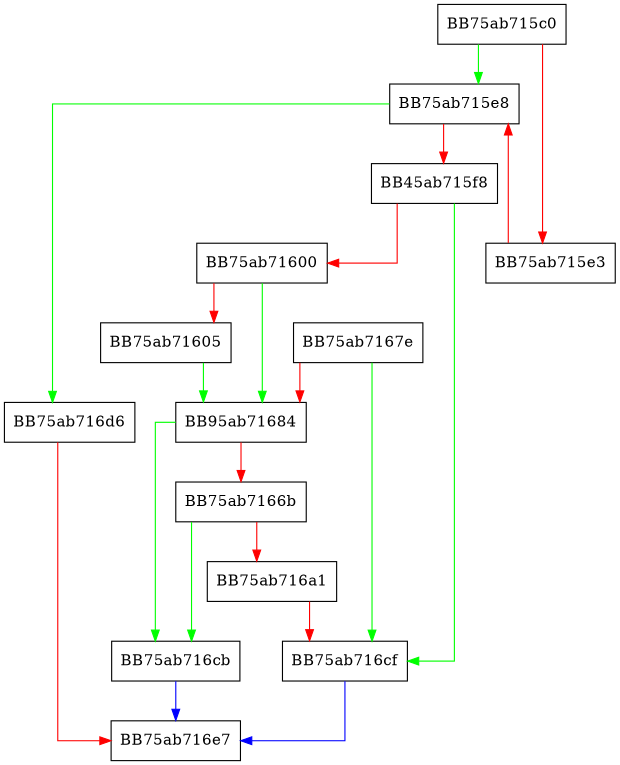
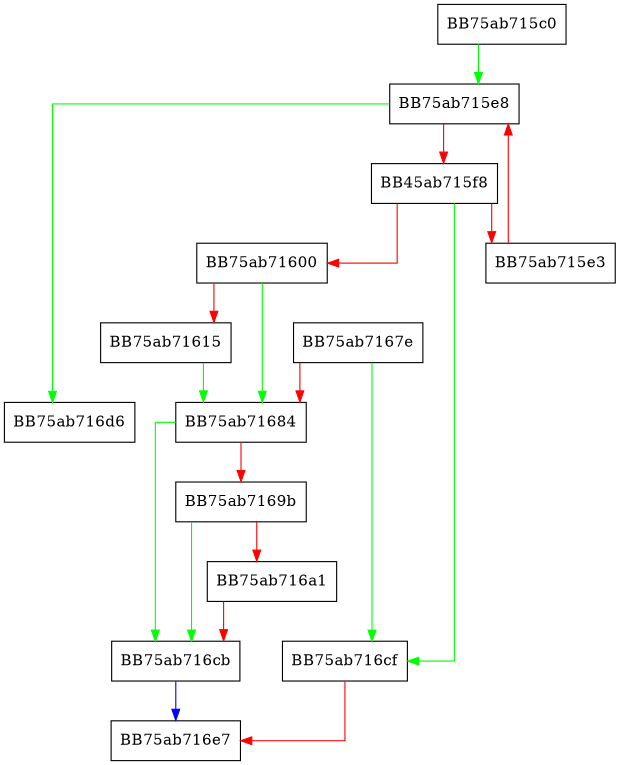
edge "BB75ab715c0" -> "BB75ab715e3": now "BB45ab715f8" -> "BB75ab715e3"
node "BB75ab71605": label "BB75ab71605" -> "BB75ab71615"
node "BB95ab71684": label "BB95ab71684" -> "BB75ab71684"
node "BB75ab7166b": label "BB75ab7166b" -> "BB75ab7169b"
edge "BB75ab716d6" -> "BB75ab716e7": removed
edge "BB75ab716a1" -> "BB75ab716cf": now "BB75ab716a1" -> "BB75ab716cb"
edge "BB75ab716cf" -> "BB75ab716e7": color blue -> red
